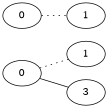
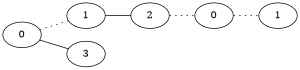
node "2": added
